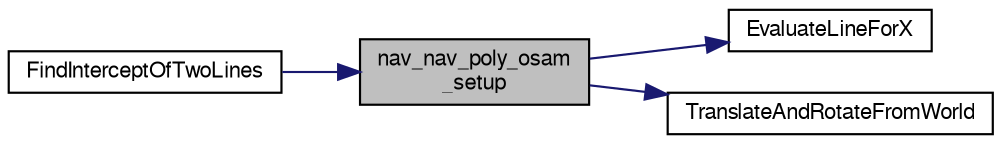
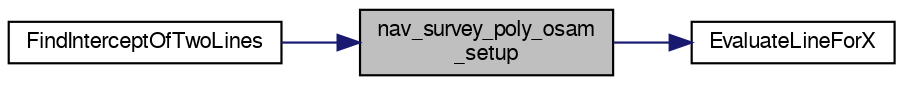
node "nav_nav_poly_osam _setup": label "nav_nav_poly_osam _setup" -> "nav_survey_poly_osam _setup"
node "TranslateAndRotateFromWorld": removed
